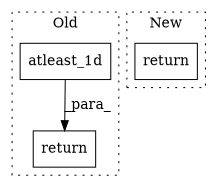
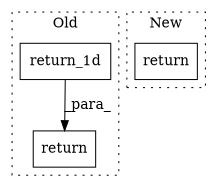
node "atleast_1d": label "atleast_1d" -> "return_1d"
